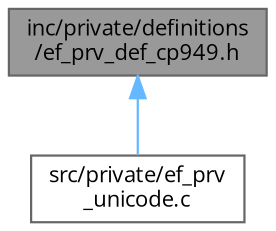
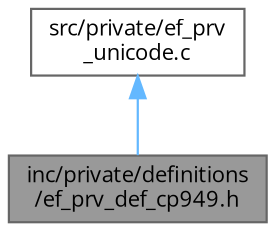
edge "src/private/ef_prv _unicode.c" -> "inc/private/definitions /ef_prv_def_cp949.h": reversed
